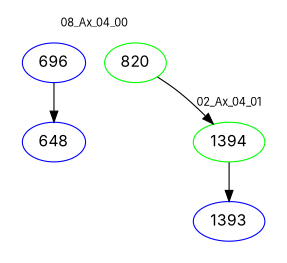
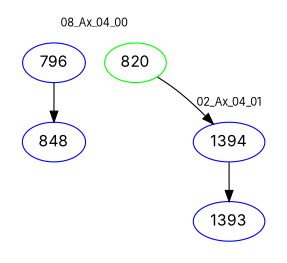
node "696": label "696" -> "796"
node "648": label "648" -> "848"
node "1394": color green -> blue
